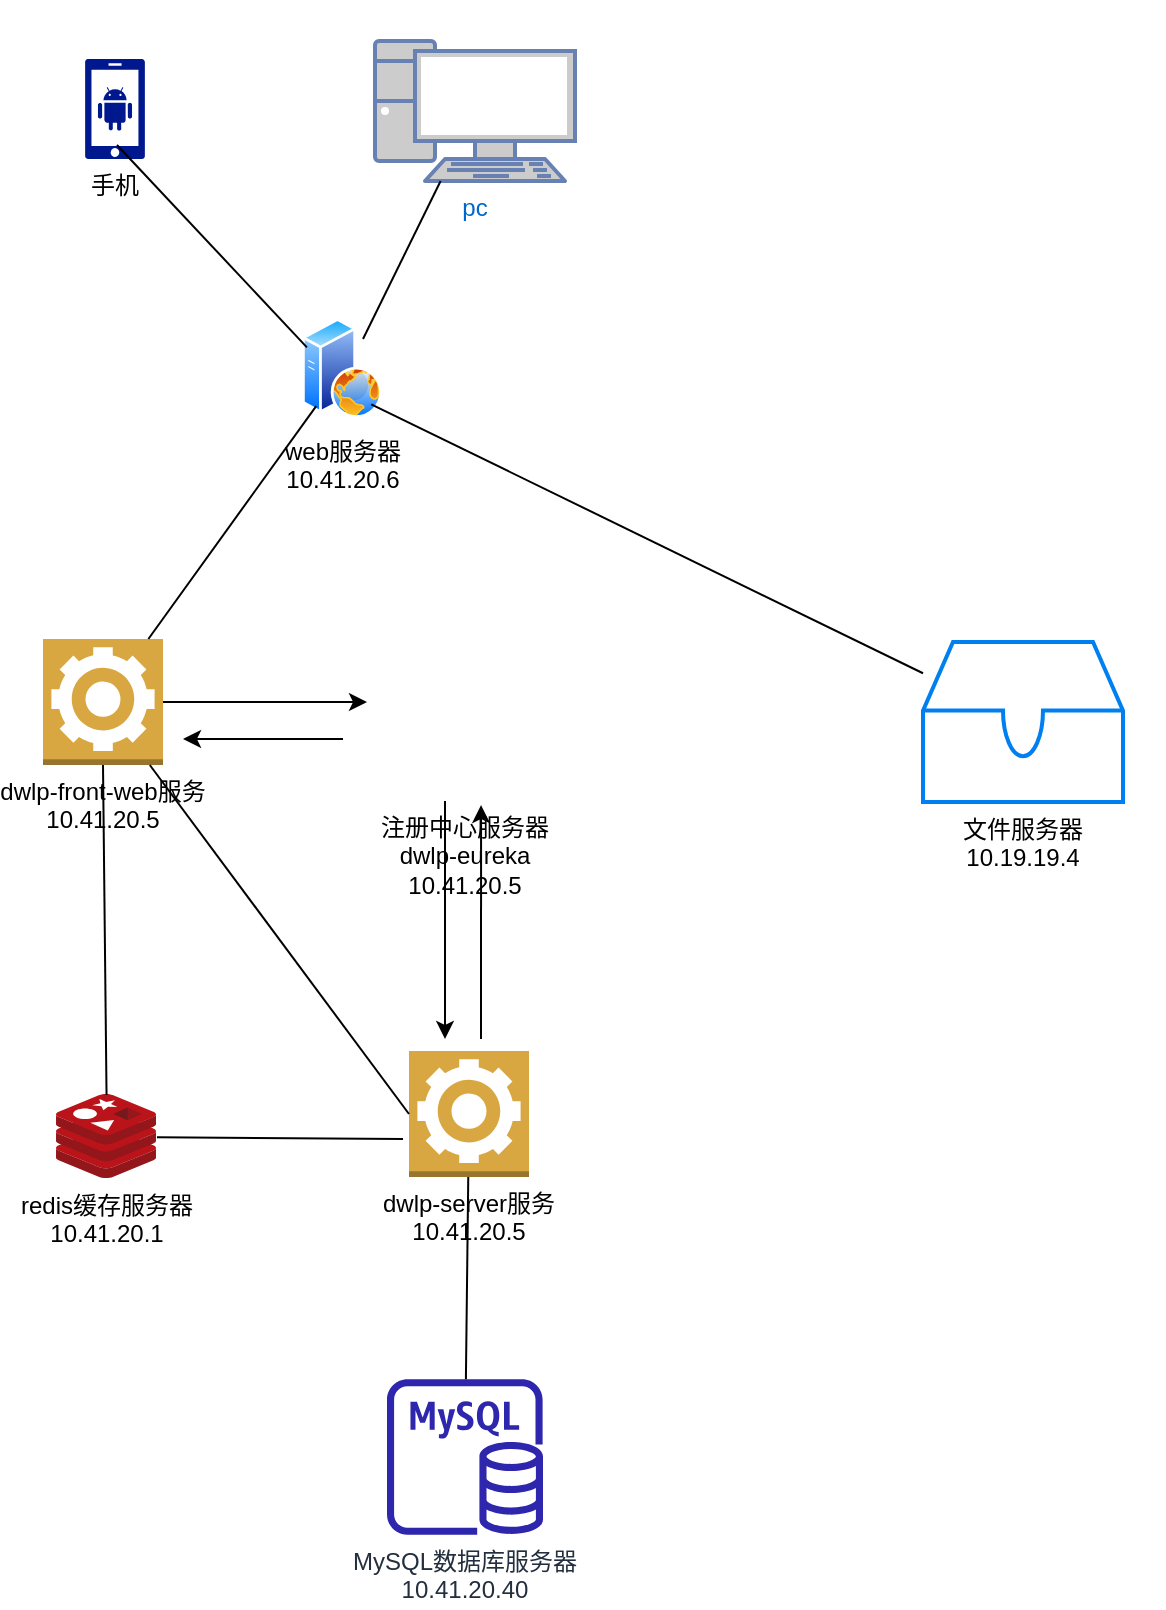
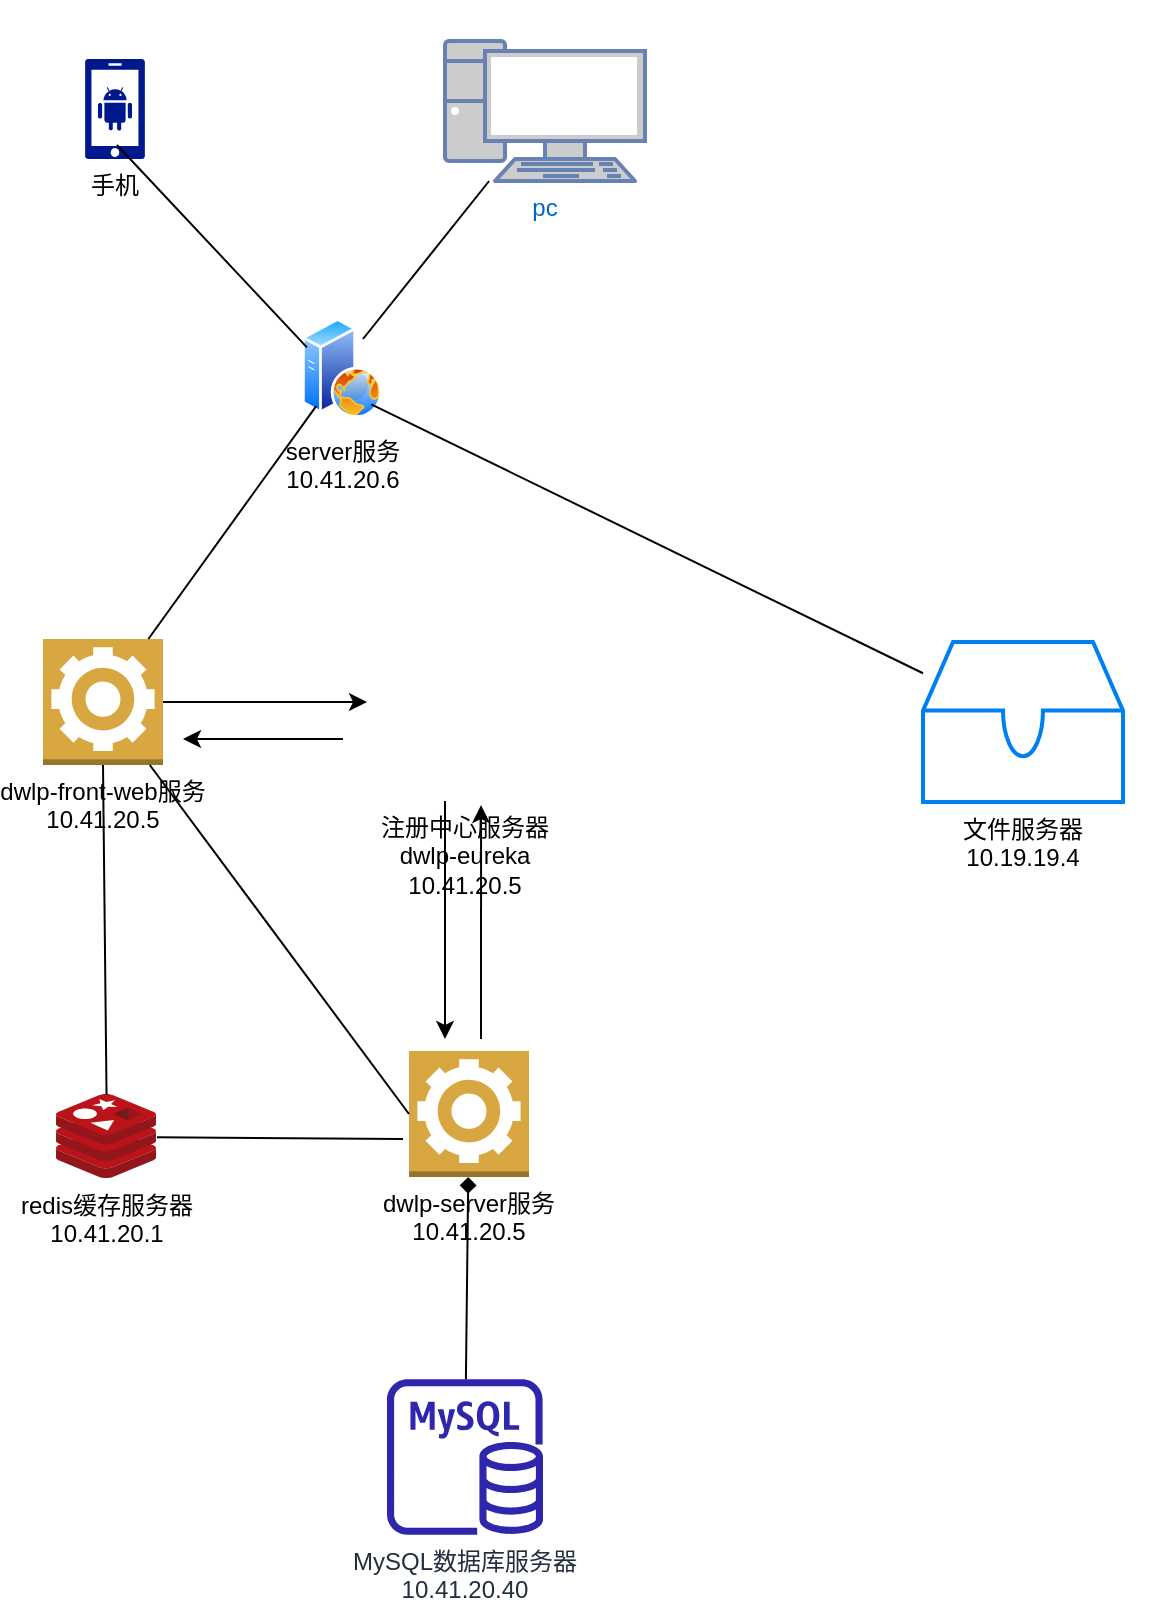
node "pc": moved (475, 111) -> (545, 111)
node "web服务器 10.41.20.6": label "web服务器 10.41.20.6" -> "server服务 10.41.20.6"
edge "dwlp-server服务 10.41.20.5" -- "MySQL数据库服务器 10.41.20.40": arrowhead none -> diamond
